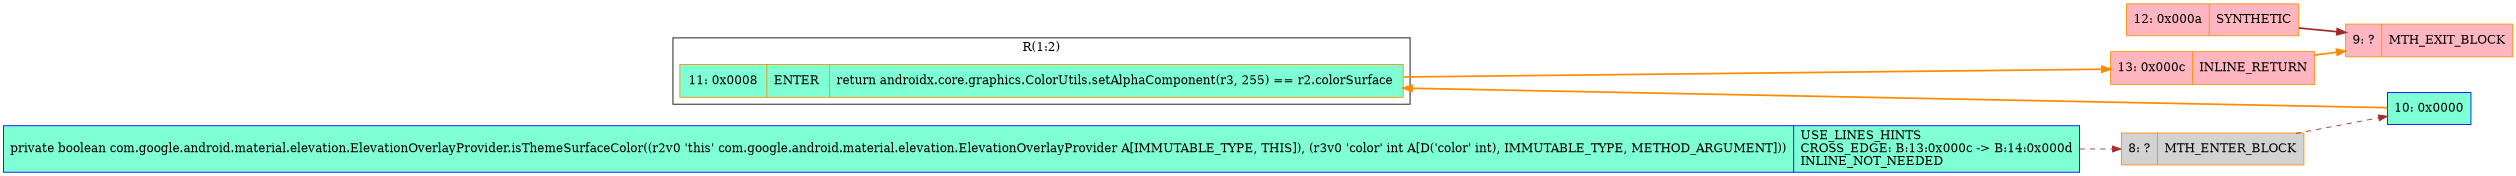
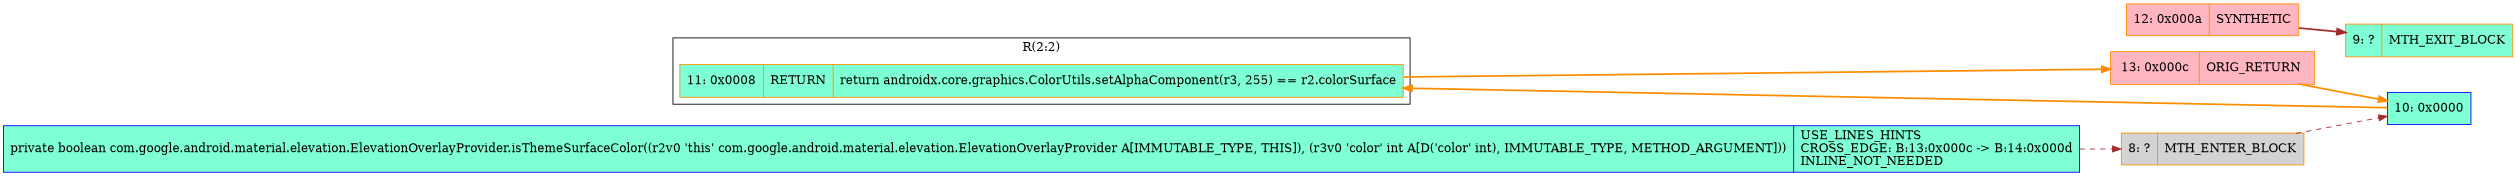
node "9: ?": fillcolor lightpink -> aquamarine
cluster "R(1:2)": label "R(1:2)" -> "R(2:2)"
edge "13: 0x000c" -> "9: ?": now "13: 0x000c" -> "10: 0x0000"
node "13: 0x000c": text "INLINE_RETURN" -> "ORIG_RETURN"
node "11: 0x0008": text "ENTER" -> "RETURN"
